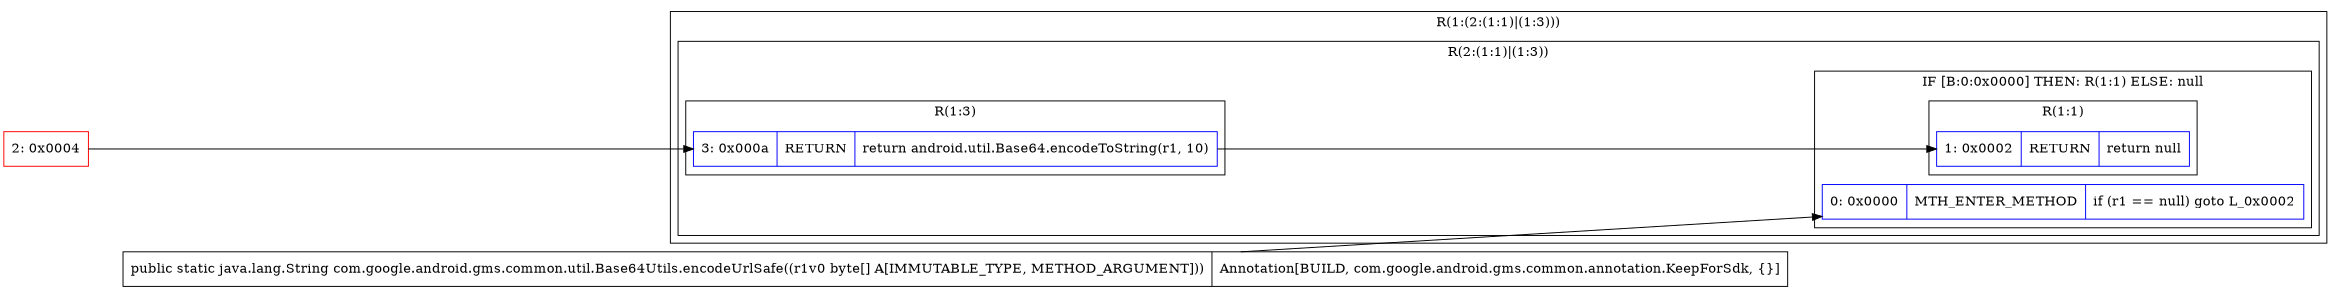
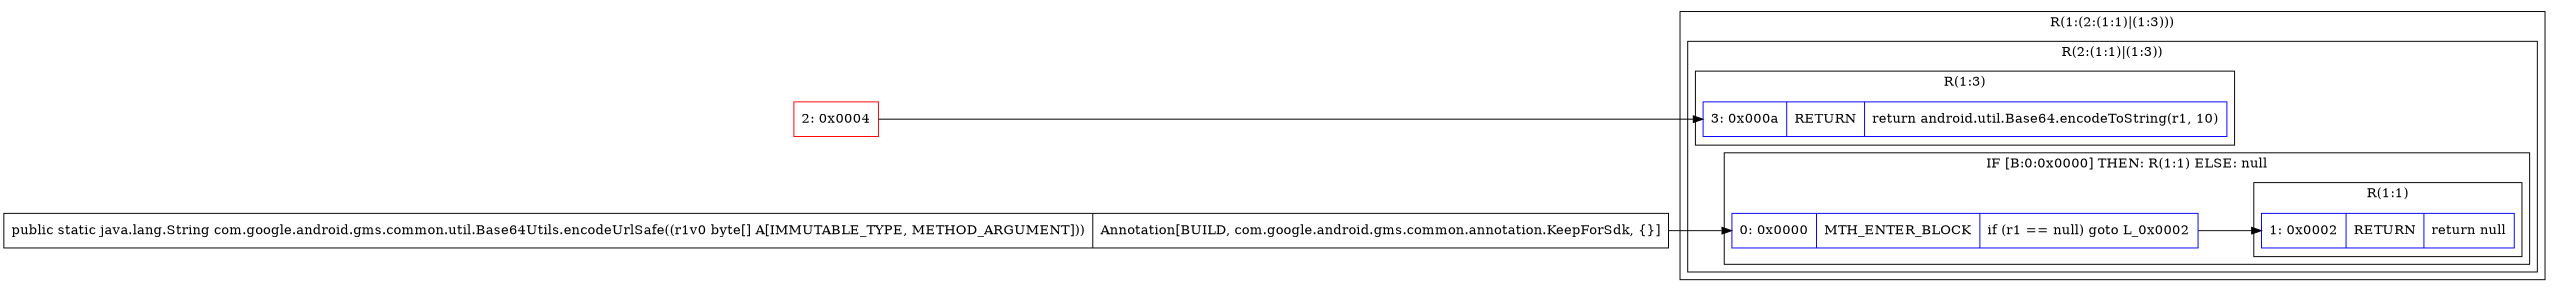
edge "3: 0x000a" -> "1: 0x0002": now "0: 0x0000" -> "1: 0x0002"
node "0: 0x0000": text "MTH_ENTER_METHOD" -> "MTH_ENTER_BLOCK"
